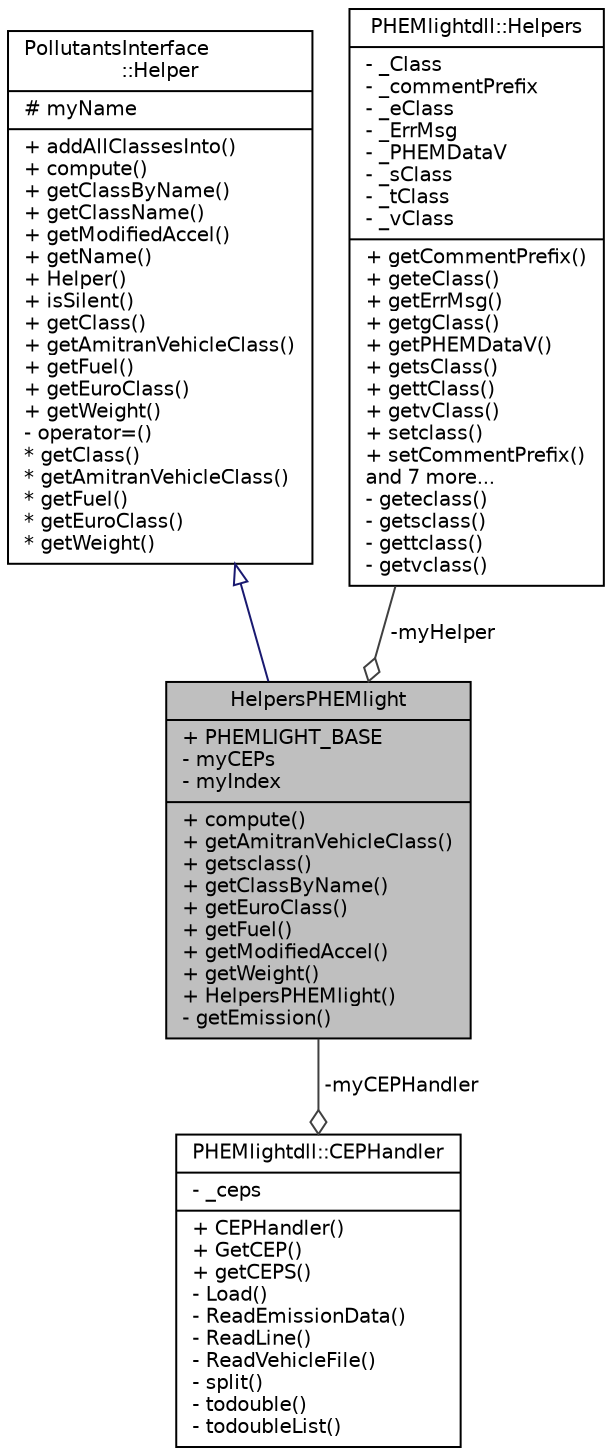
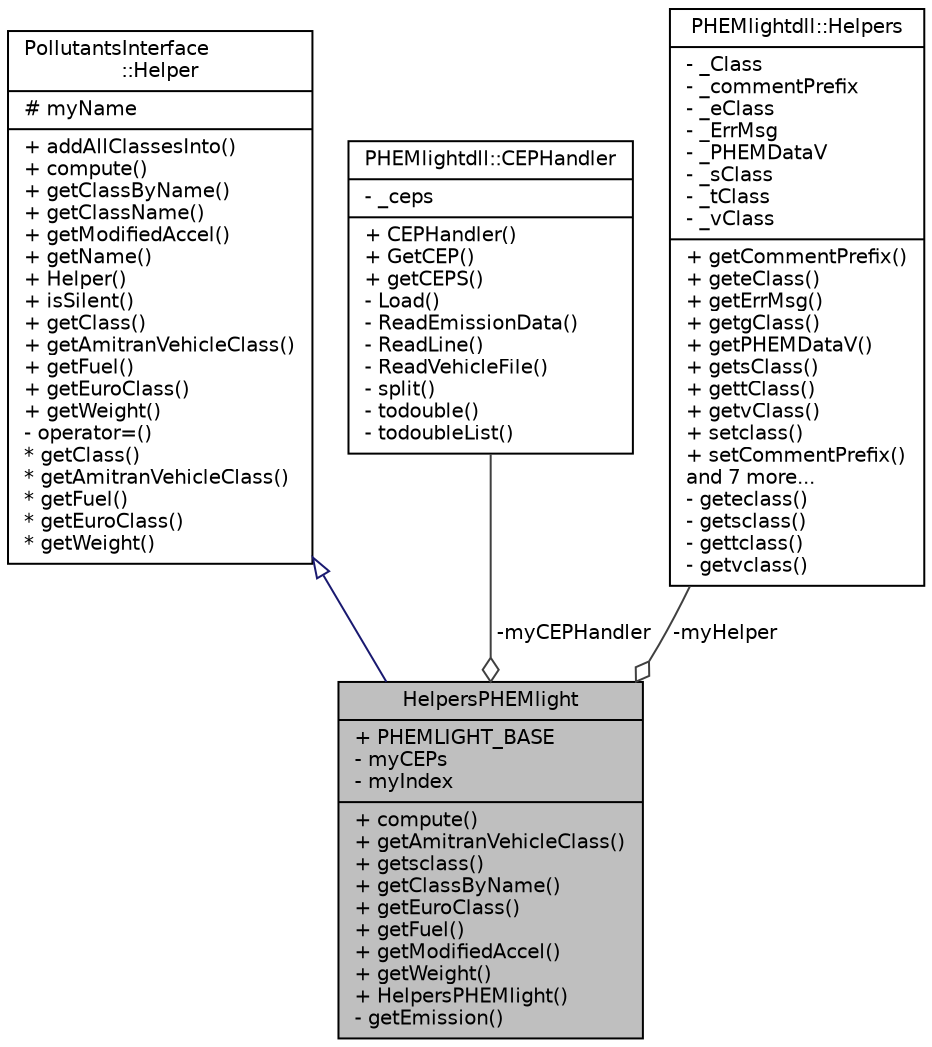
edge "HelpersPHEMlight" -> "PHEMlightdll::CEPHandler": reversed
